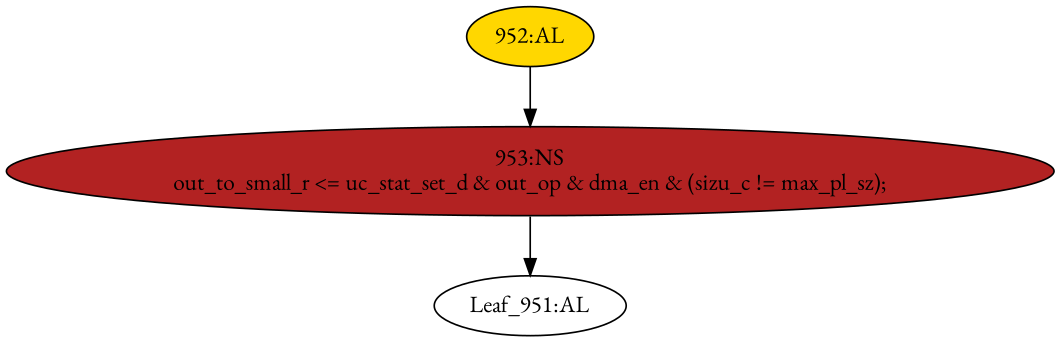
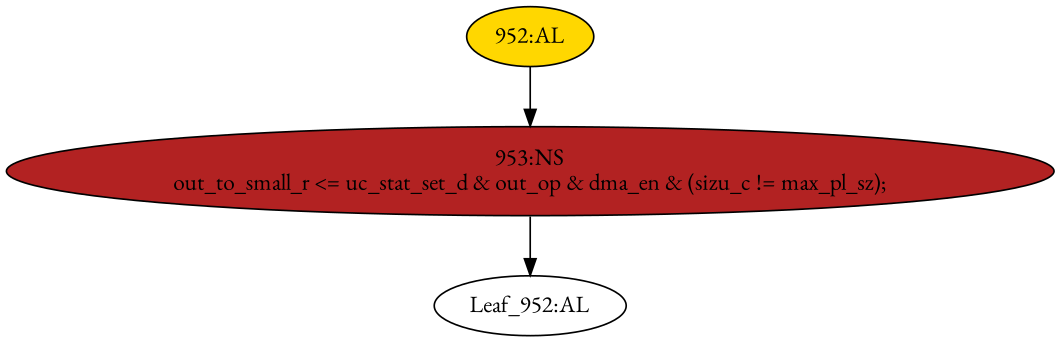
node "Leaf_951:AL": label "Leaf_951:AL" -> "Leaf_952:AL"
